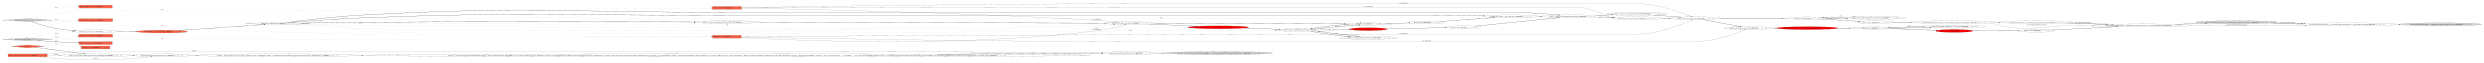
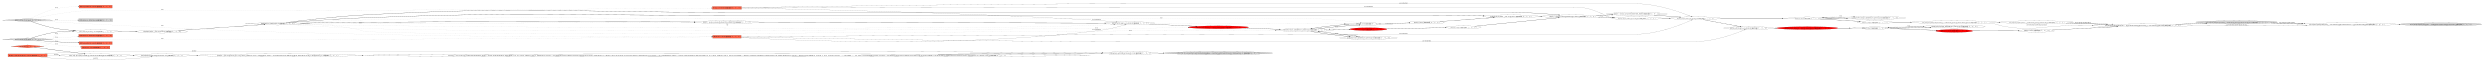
node "DB2DataSource db2DataSource@@@2@@@['0', '1', '0']": fillcolor tomato -> lightgray
edge "dbStat.setString(1,currentAuthId)@@@8@@@['1', '1', '0']" -> "dbResult.next()@@@10@@@['0', '1', '0']": style bold -> dotted
node "listAuthorities = new ArrayList<>()@@@4@@@['1', '1', '0']": fillcolor tomato -> white
edge "DB2CurrentUserPrivileges['1', '0', '0']" -> "JDBCPreparedStatement dbStat@@@3@@@['1', '1', '0']": style dotted -> bold
